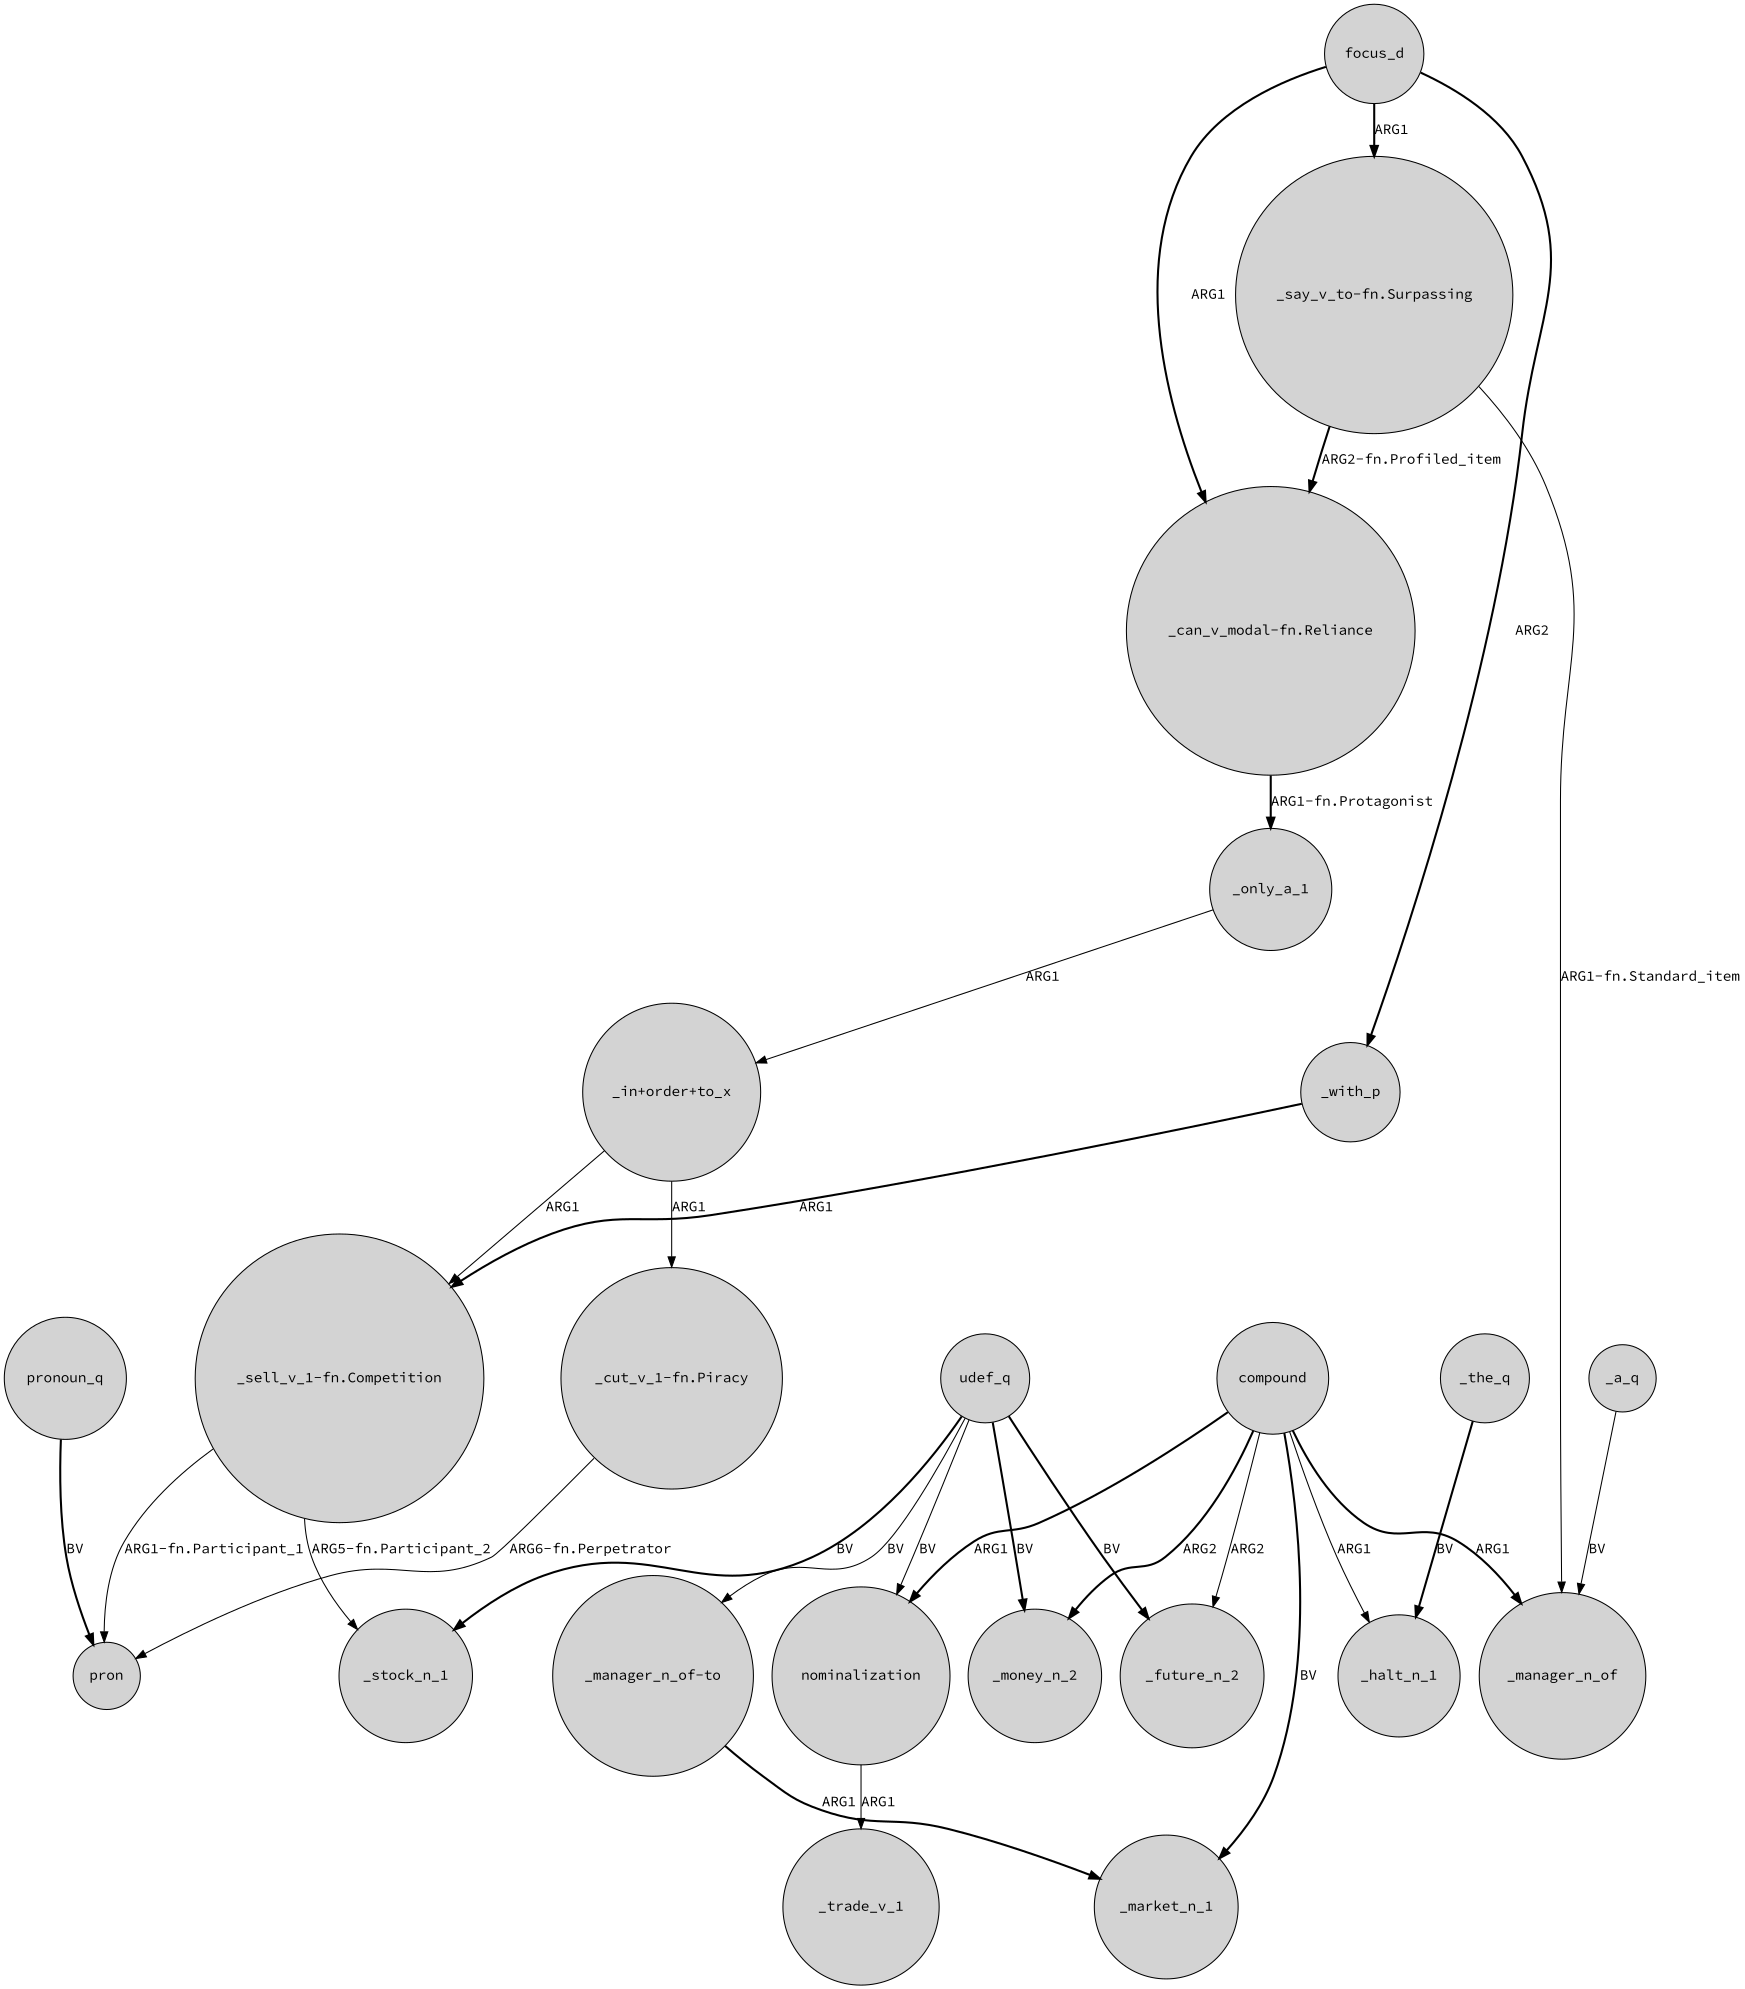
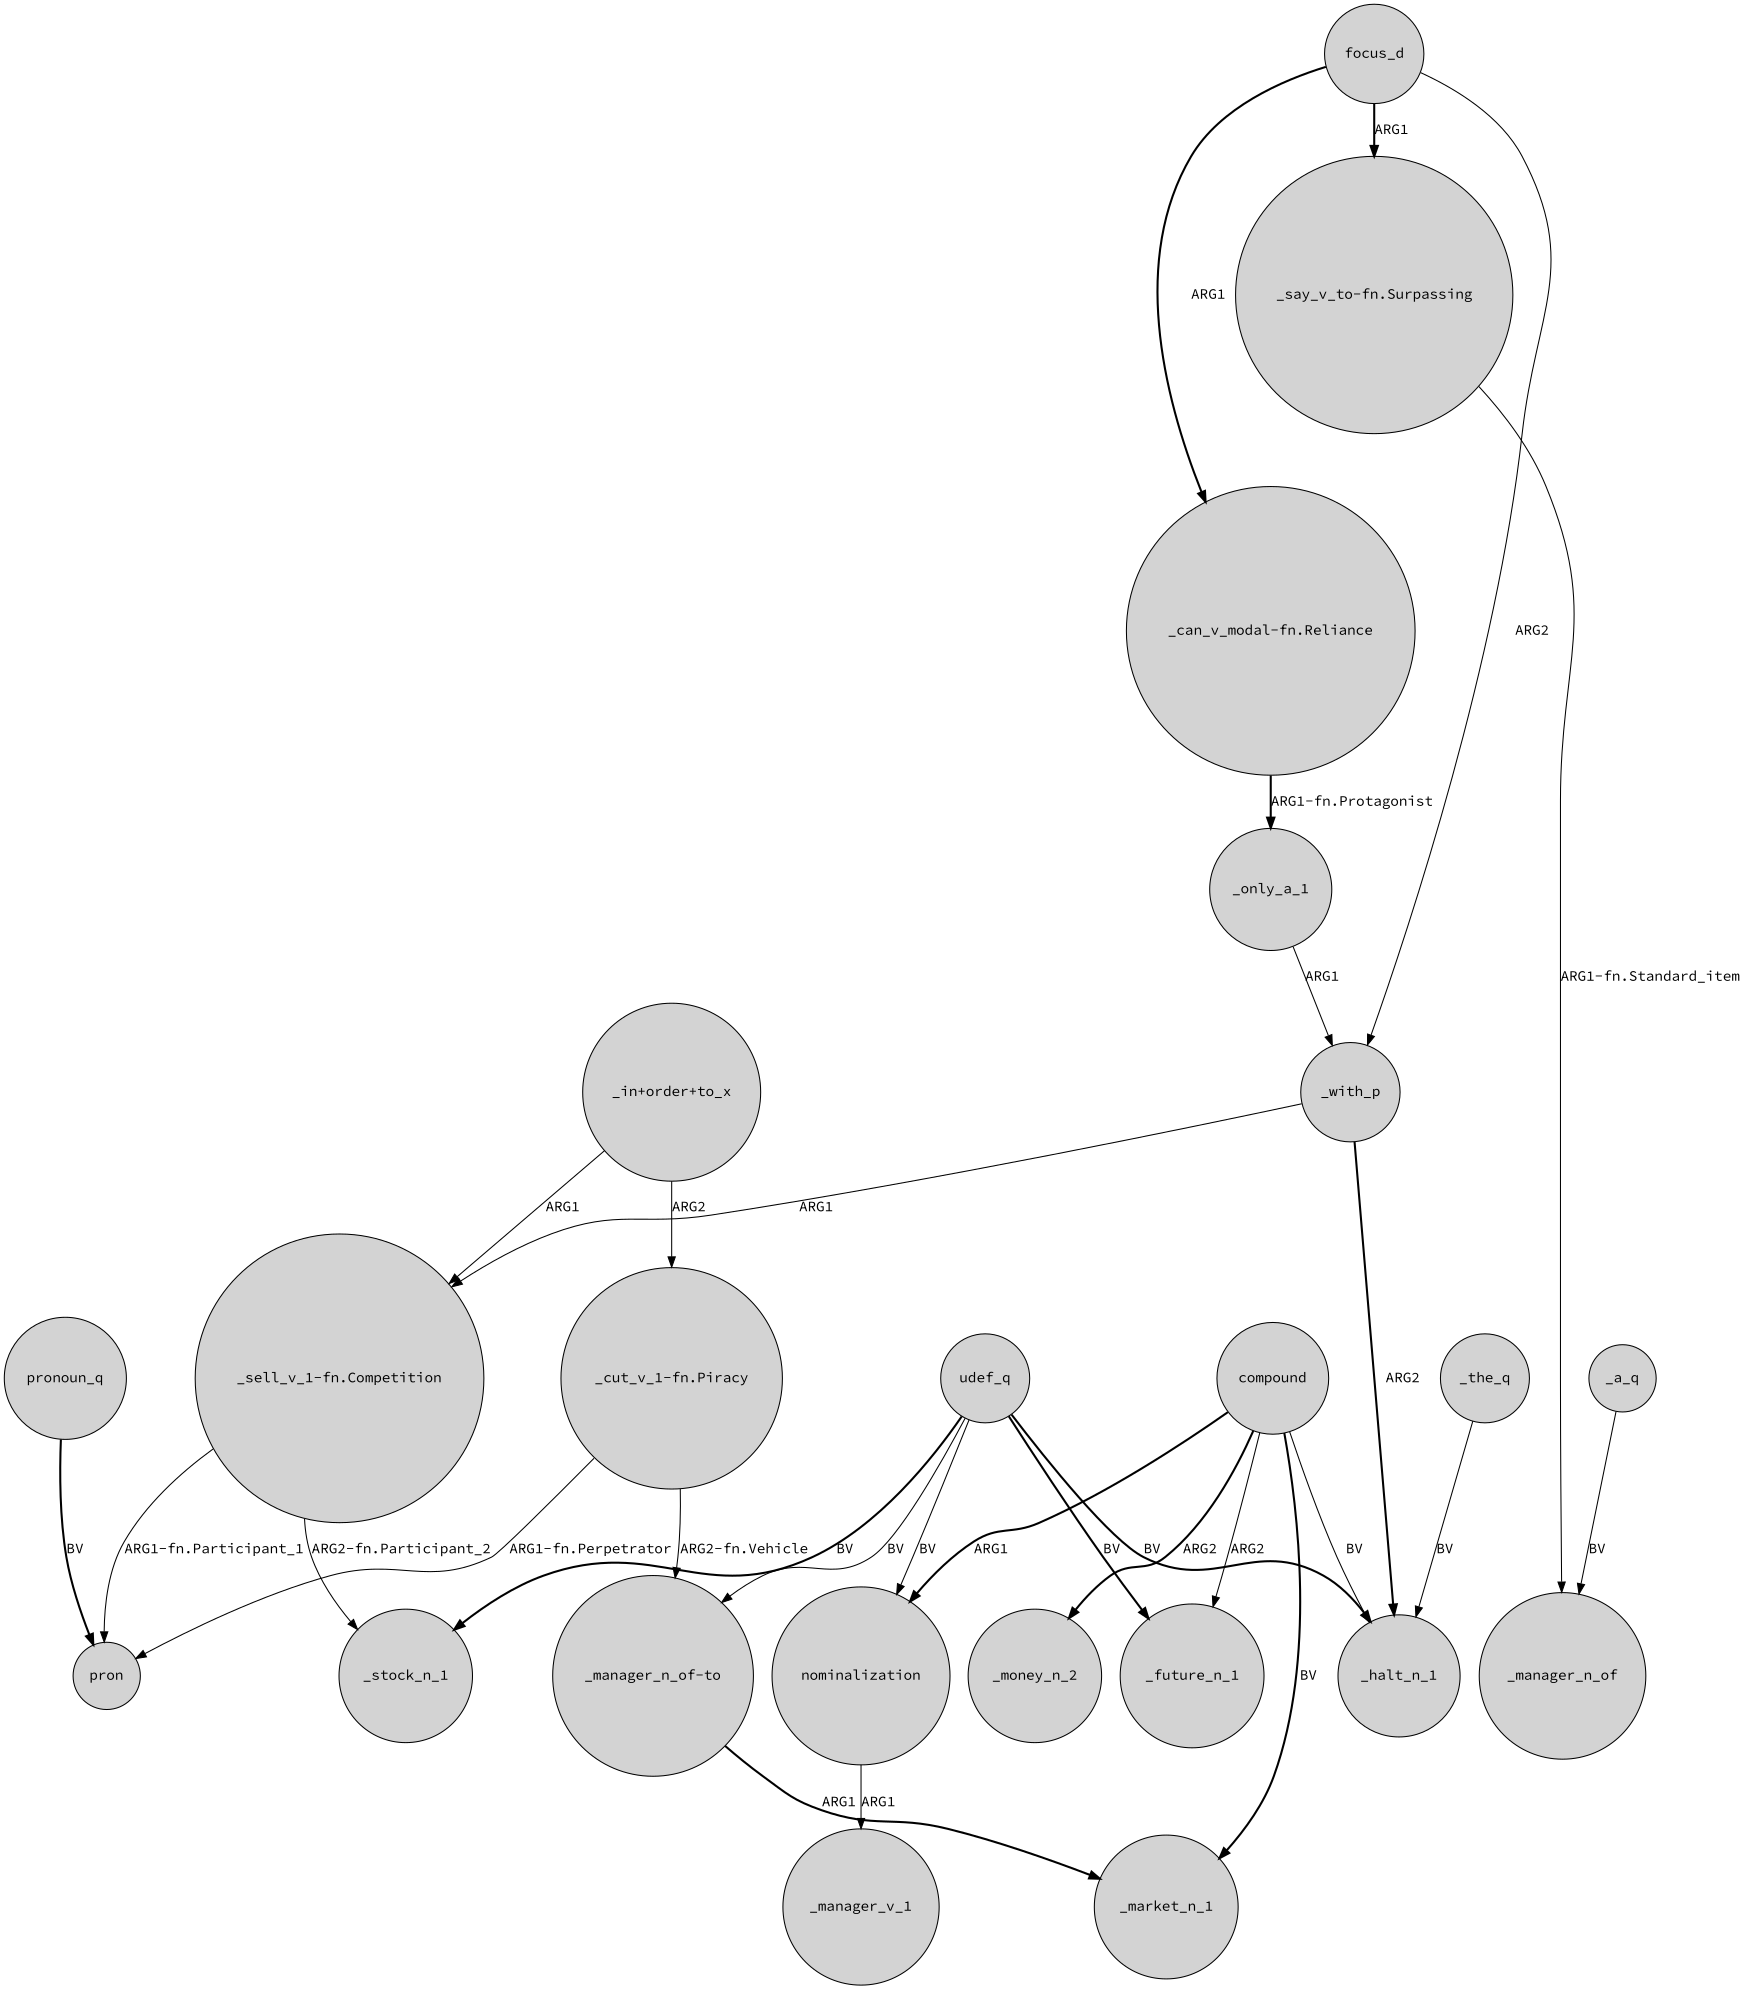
edge "_say_v_to-fn.Surpassing" -> "_can_v_modal-fn.Reliance": removed, label "ARG2-fn.Profiled_item"
edge "focus_d" -> "_with_p": style bold -> solid
edge "_only_a_1" -> "_in+order+to_x": now "_only_a_1" -> "_with_p"
edge "_with_p" -> "_sell_v_1-fn.Competition": style bold -> solid
edge "_in+order+to_x" -> "_cut_v_1-fn.Piracy": label "ARG1" -> "ARG2"
edge "_with_p" -> "_halt_n_1": added, label "ARG2"
edge "udef_q" -> "_money_n_2": now "udef_q" -> "_halt_n_1"
edge "_the_q" -> "_halt_n_1": style bold -> solid
edge "_cut_v_1-fn.Piracy" -> "_manager_n_of-to": added, label "ARG2-fn.Vehicle"
edge "compound" -> "_manager_n_of": removed, label "ARG1"
edge "_sell_v_1-fn.Competition" -> "_stock_n_1": label "ARG5-fn.Participant_2" -> "ARG2-fn.Participant_2"
edge "_cut_v_1-fn.Piracy" -> "pron": label "ARG6-fn.Perpetrator" -> "ARG1-fn.Perpetrator"
edge "compound" -> "_halt_n_1": label "ARG1" -> "BV"
node "_future_n_2": label "_future_n_2" -> "_future_n_1"
node "_trade_v_1": label "_trade_v_1" -> "_manager_v_1"
